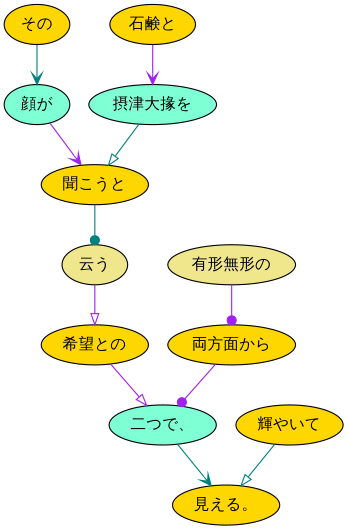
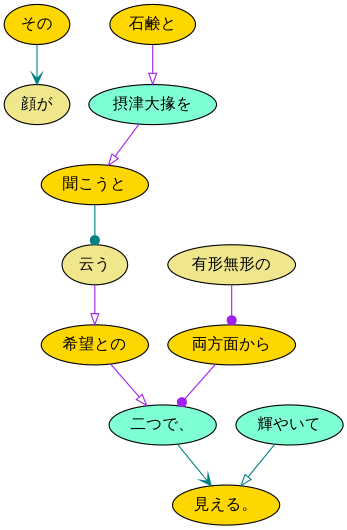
edge "石鹸と" -> "摂津大掾を": arrowhead vee -> onormal
node "顔が": fillcolor aquamarine -> khaki
edge "顔が" -> "聞こうと": removed
edge "摂津大掾を" -> "聞こうと": color teal -> purple
node "輝やいて": fillcolor gold -> aquamarine
